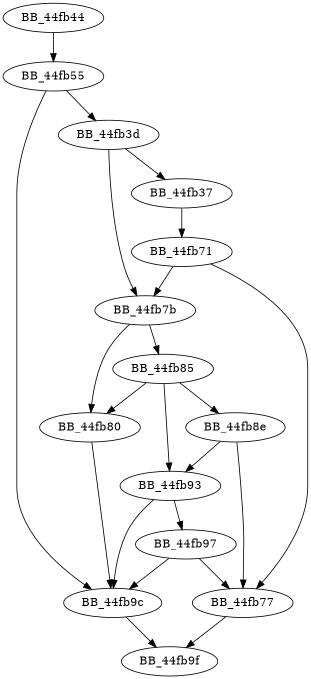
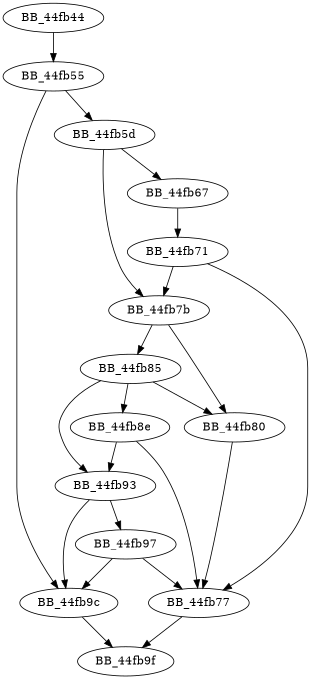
node "BB_44fb3d": label "BB_44fb3d" -> "BB_44fb5d"
node "BB_44fb37": label "BB_44fb37" -> "BB_44fb67"
edge "BB_44fb80" -> "BB_44fb9c": now "BB_44fb80" -> "BB_44fb77"
